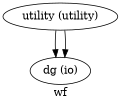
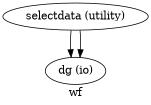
node "utility (utility)": label "utility (utility)" -> "selectdata (utility)"
